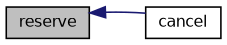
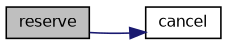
edge "cancel" -> "reserve": reversed
